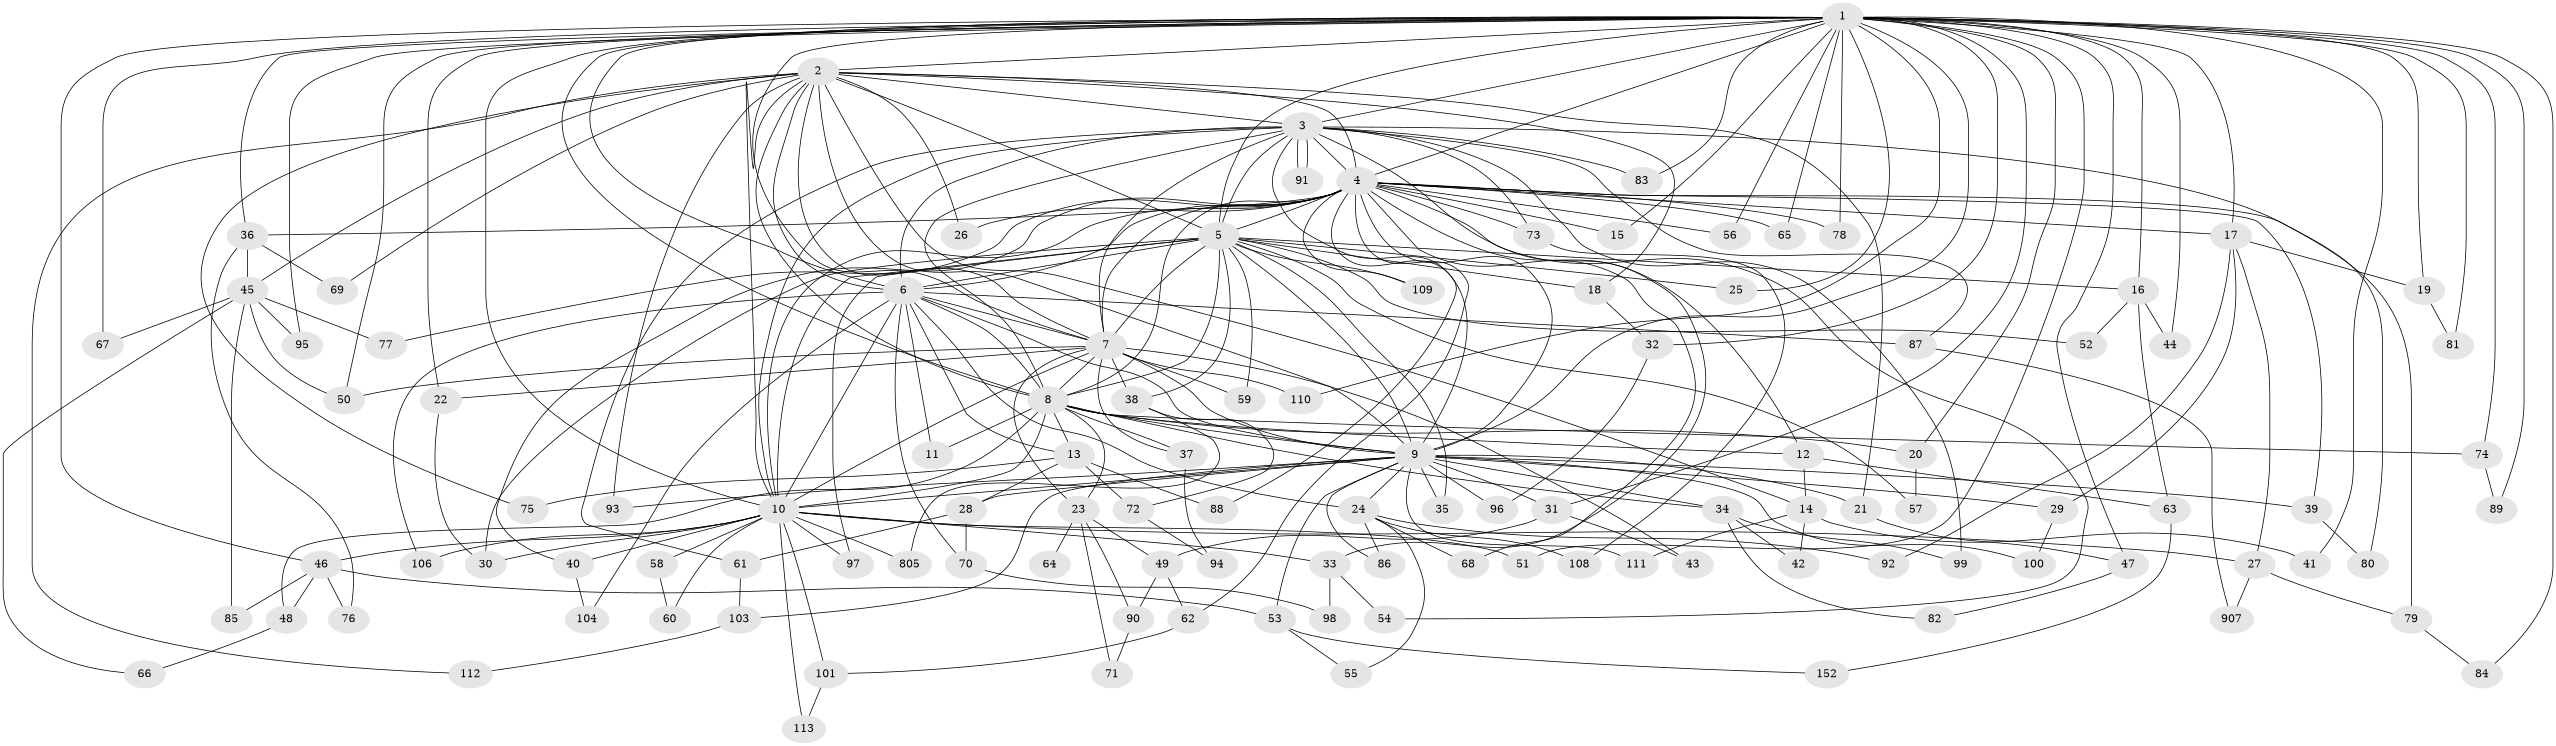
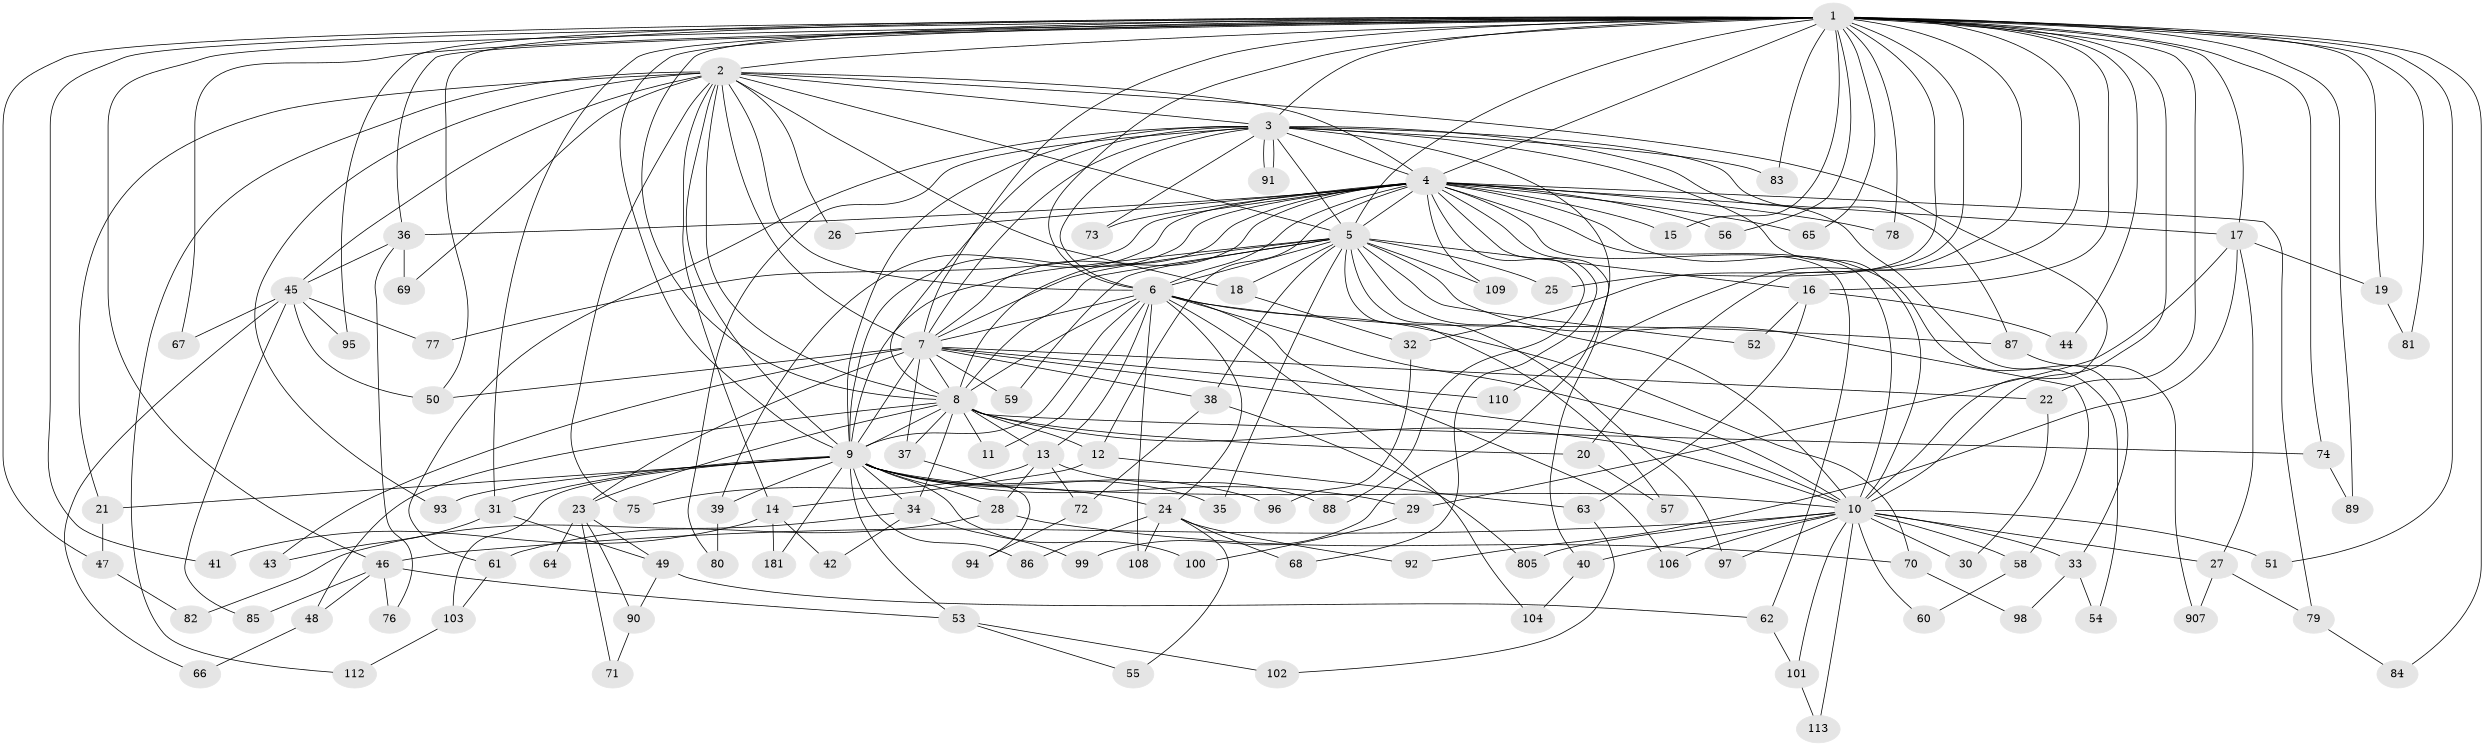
edge "5" -- "30": now "5" -- "58"
edge "73" -- "108": now "6" -- "108"
node "111": label "111" -> "181"
node "152": label "152" -> "102"
